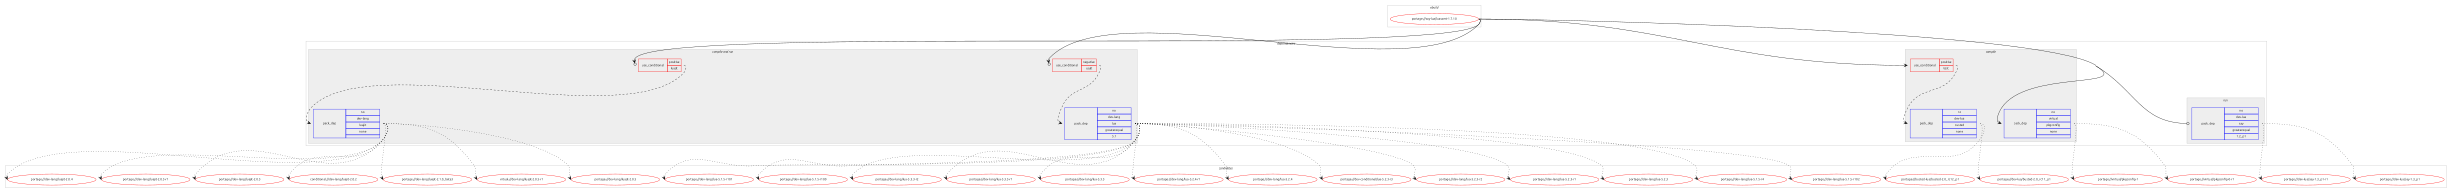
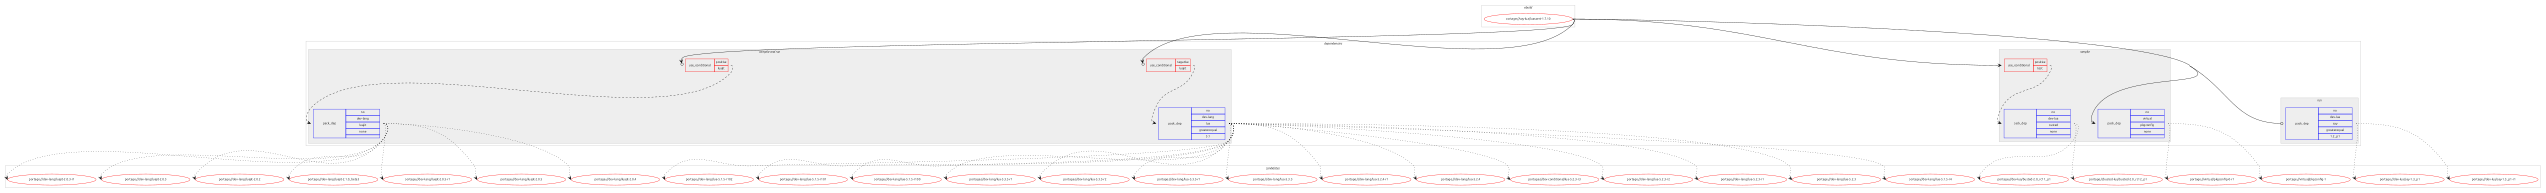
node "conditional://dev-lang/luajit-2.0.2": label "conditional://dev-lang/luajit-2.0.2" -> "portage://dev-lang/luajit-2.0.2"
node "virtual://dev-lang/luajit-2.0.5-r1": label "virtual://dev-lang/luajit-2.0.5-r1" -> "portage://dev-lang/luajit-2.0.5-r1"
node "portage://dev-lang/lua-5.3.5-r1": added
